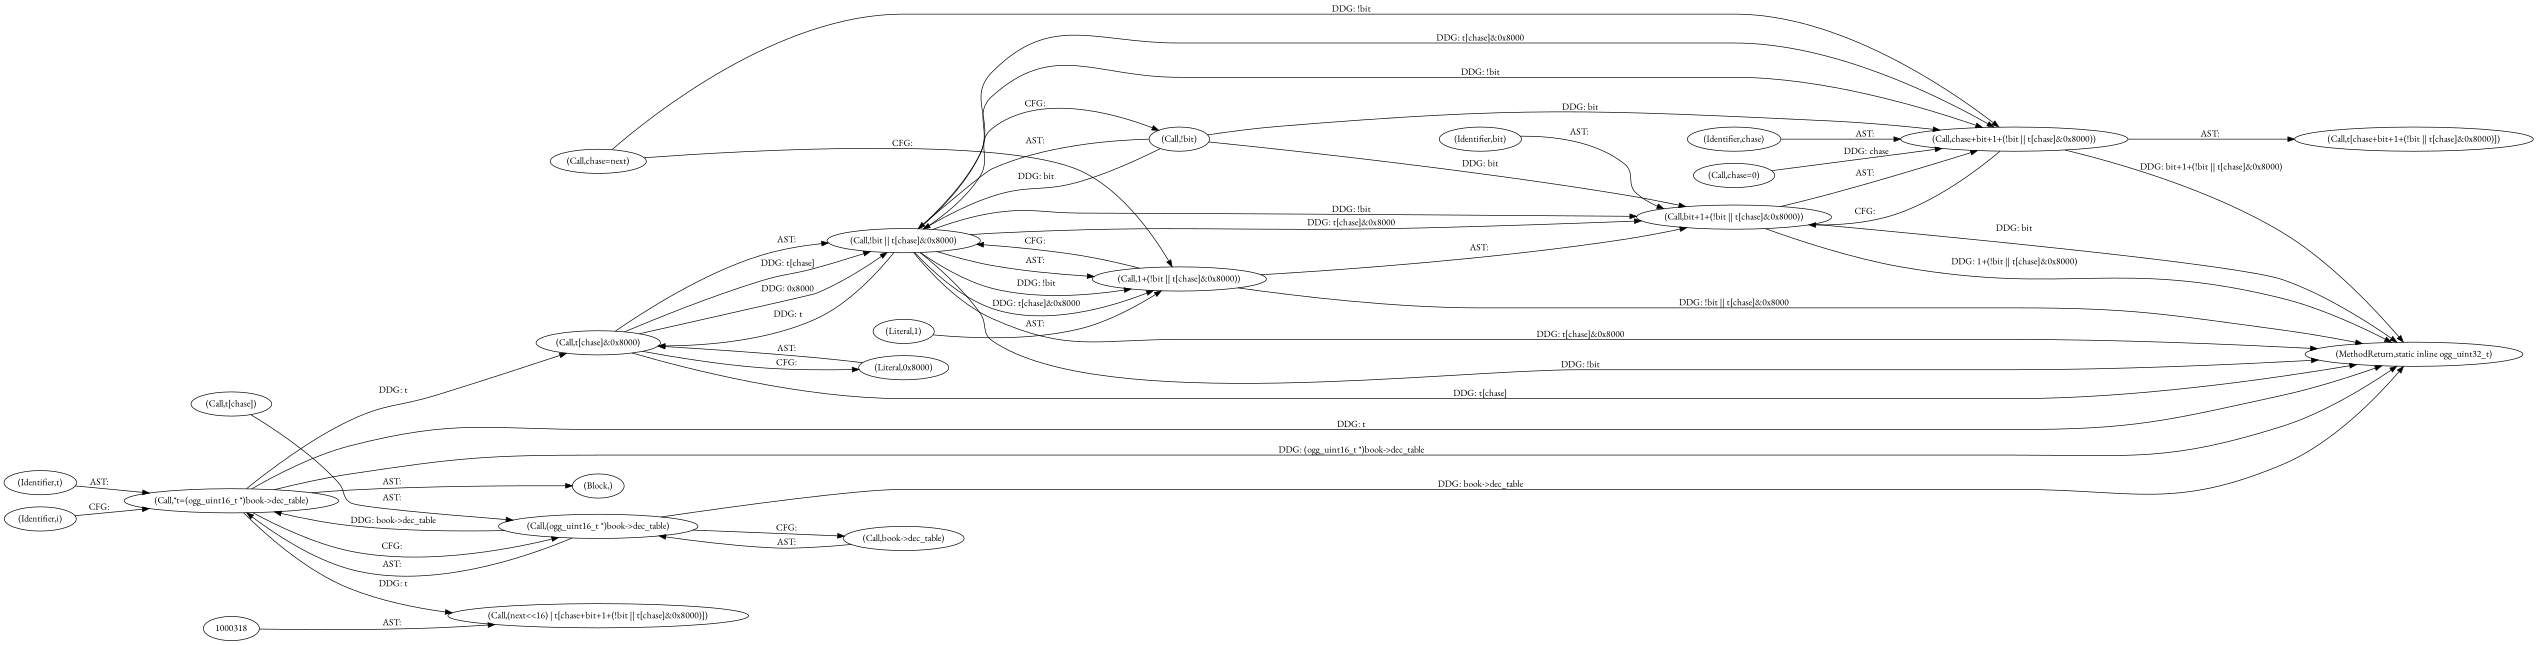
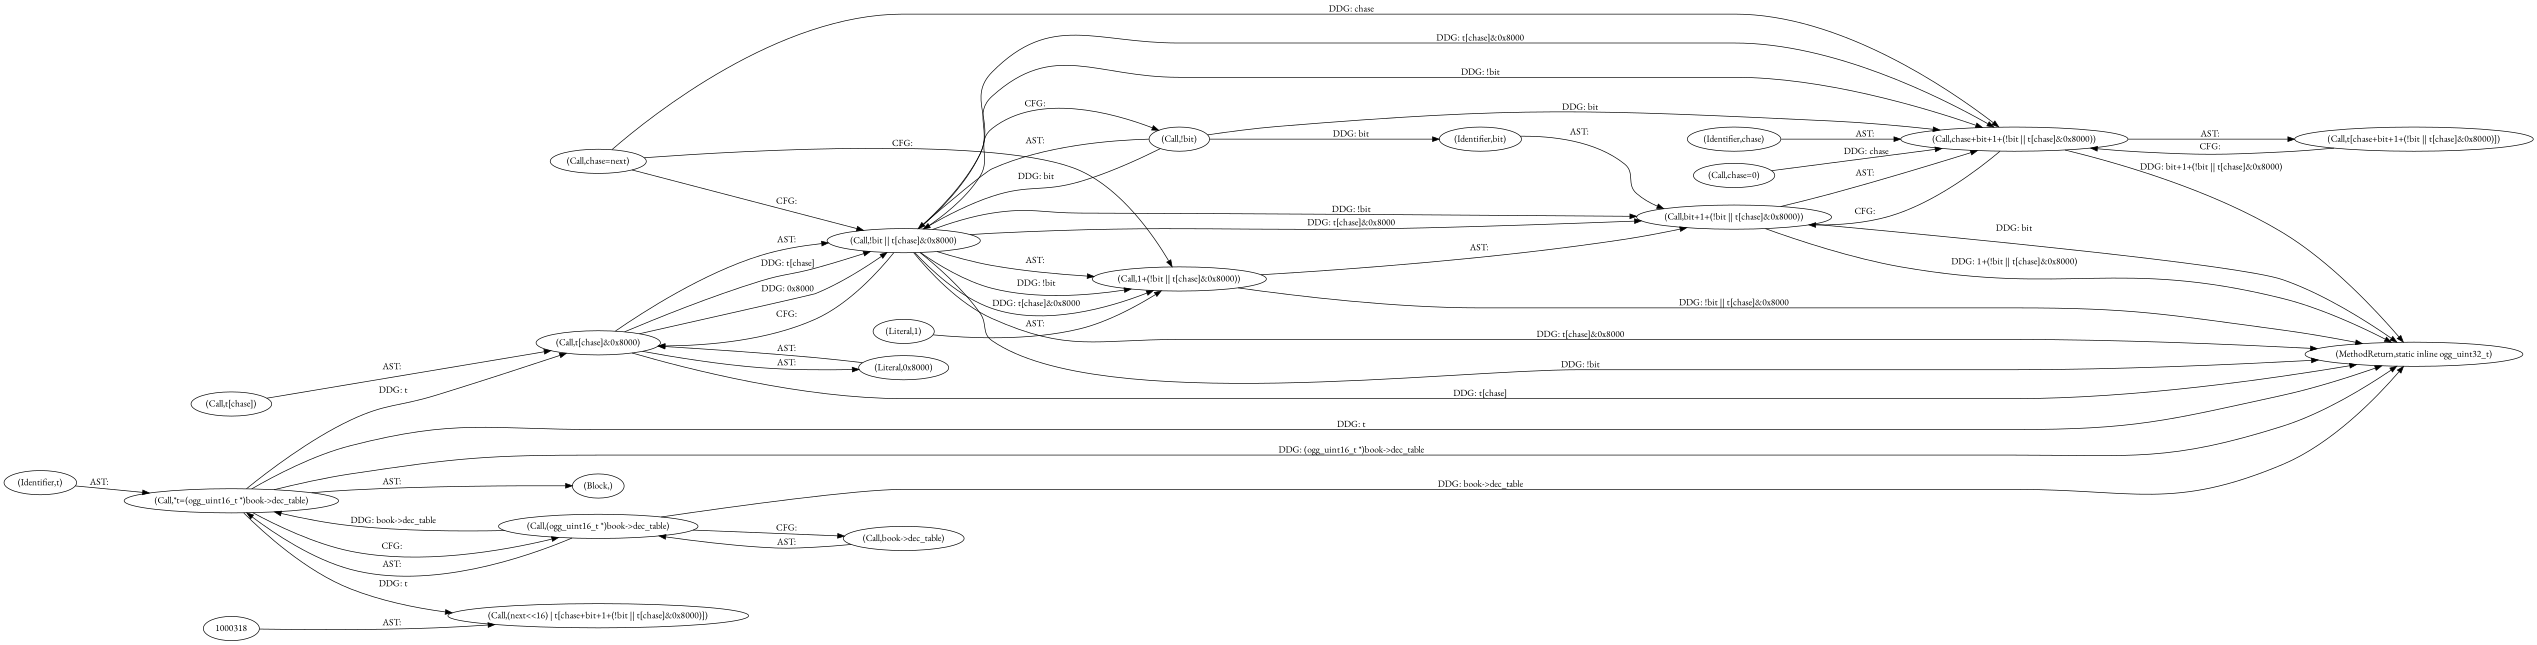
edge "(Call,chase=next)" -> "(Call,chase+bit+1+(!bit || t[chase]&0x8000))": label "DDG: !bit" -> "DDG: chase"
edge "(Call,t[chase+bit+1+(!bit || t[chase]&0x8000)])" -> "(Call,chase+bit+1+(!bit || t[chase]&0x8000))": added, label "CFG:"
edge "(Call,!bit)" -> "(Call,bit+1+(!bit || t[chase]&0x8000))": now "(Call,!bit)" -> "(Identifier,bit)"
edge "(Call,1+(!bit || t[chase]&0x8000))" -> "(Call,!bit || t[chase]&0x8000)": now "(Call,chase=next)" -> "(Call,!bit || t[chase]&0x8000)"
edge "(Call,!bit || t[chase]&0x8000)" -> "(Call,t[chase]&0x8000)": label "DDG: t" -> "CFG: "
edge "(Call,t[chase]&0x8000)" -> "(Literal,0x8000)": label "CFG: " -> "AST: "
edge "(Call,t[chase])" -> "(Call,(ogg_uint16_t *)book->dec_table)": now "(Call,t[chase])" -> "(Call,t[chase]&0x8000)"
node "(Identifier,i)": removed
